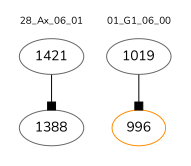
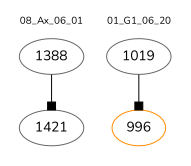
cluster "28_Ax_06_01": label "28_Ax_06_01" -> "08_Ax_06_01"
cluster "01_G1_06_00": label "01_G1_06_00" -> "01_G1_06_20"
edge "1421" -> "1388": reversed
